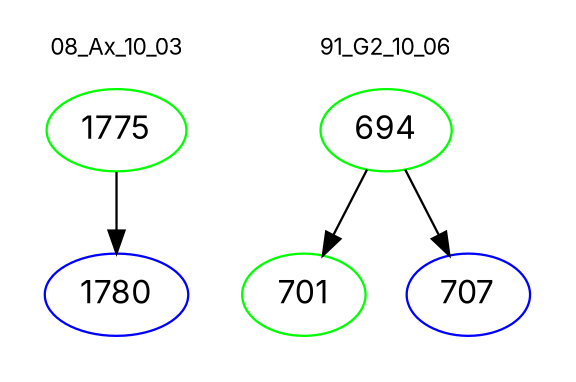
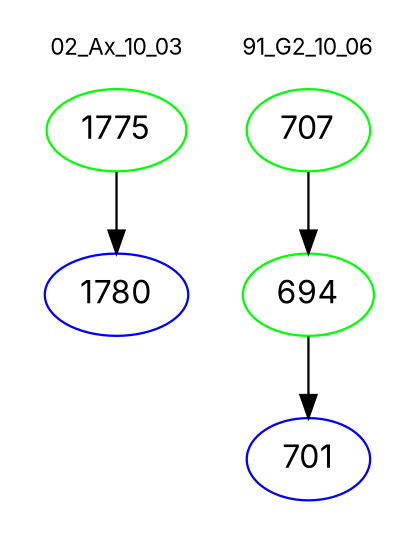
cluster "08_Ax_10_03": label "08_Ax_10_03" -> "02_Ax_10_03"
edge "694" -> "707": reversed
node "701": color green -> blue
node "707": color blue -> green
